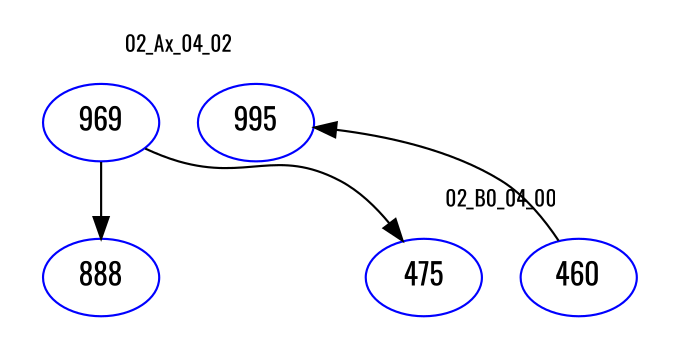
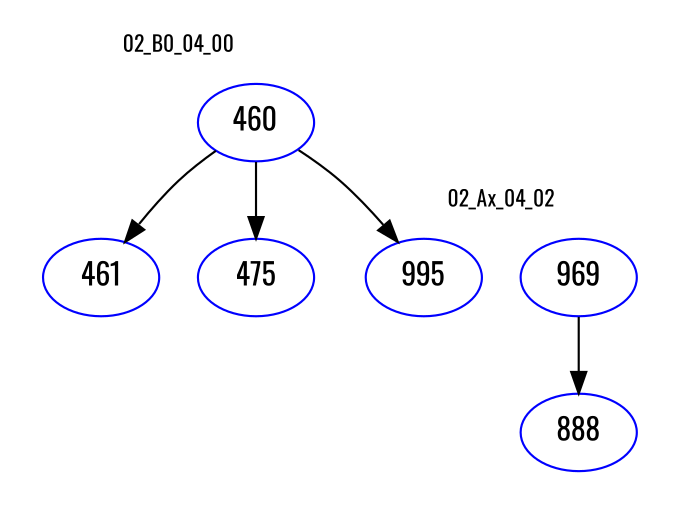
edge "969" -> "475": now "460" -> "475"
node "461": added
